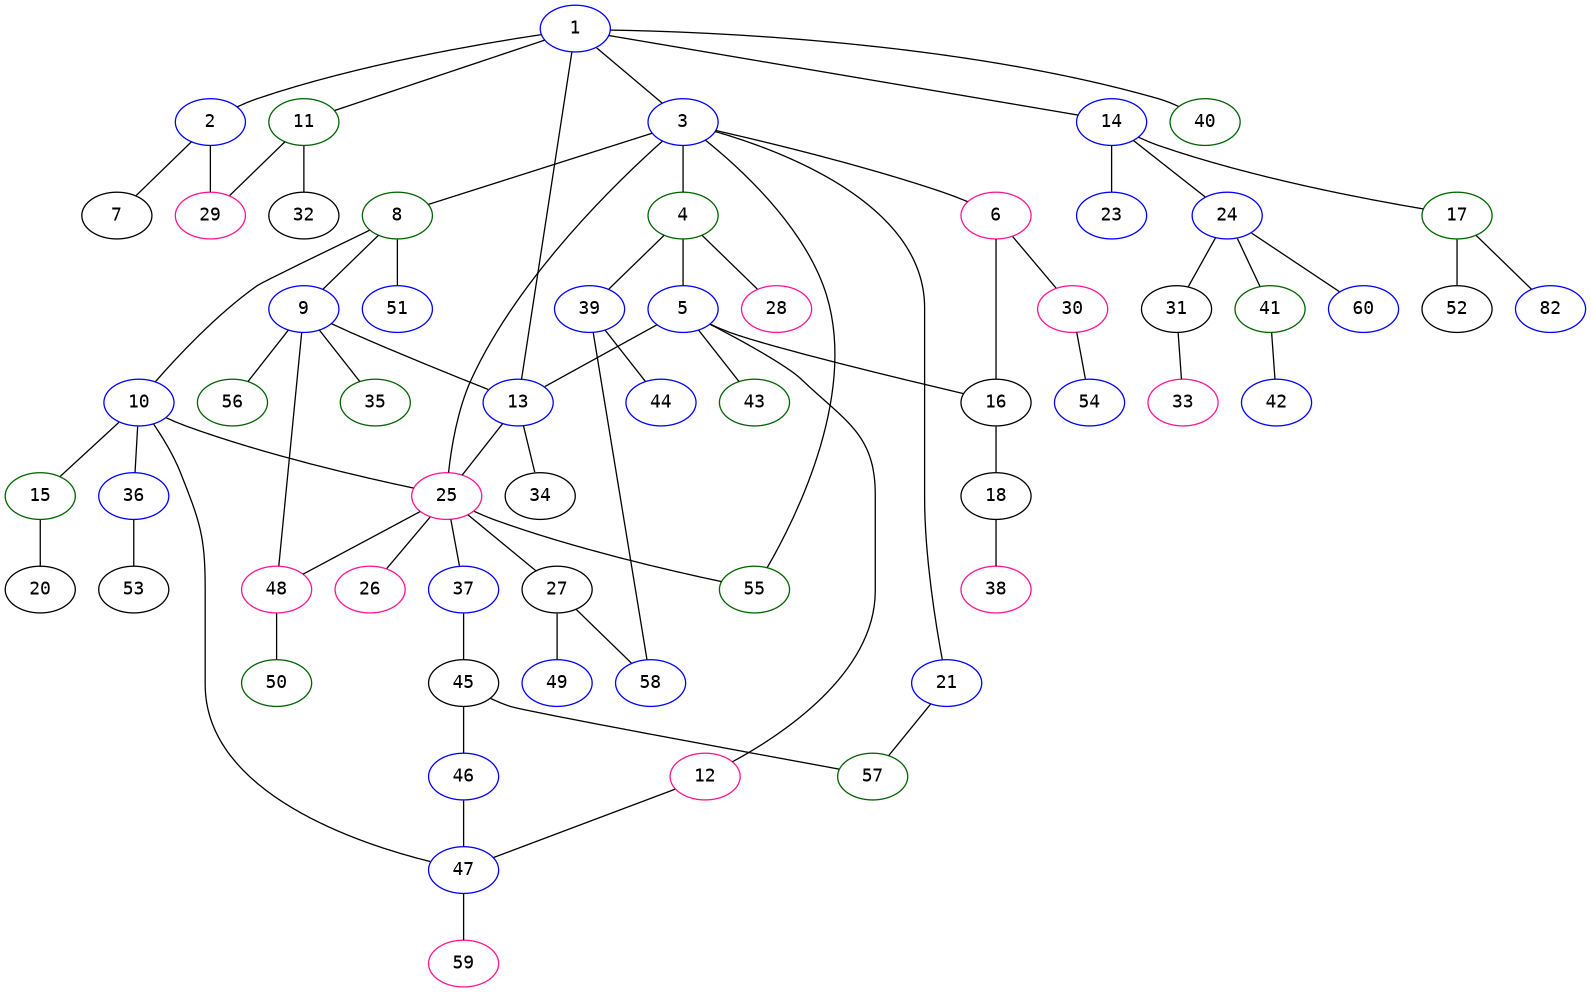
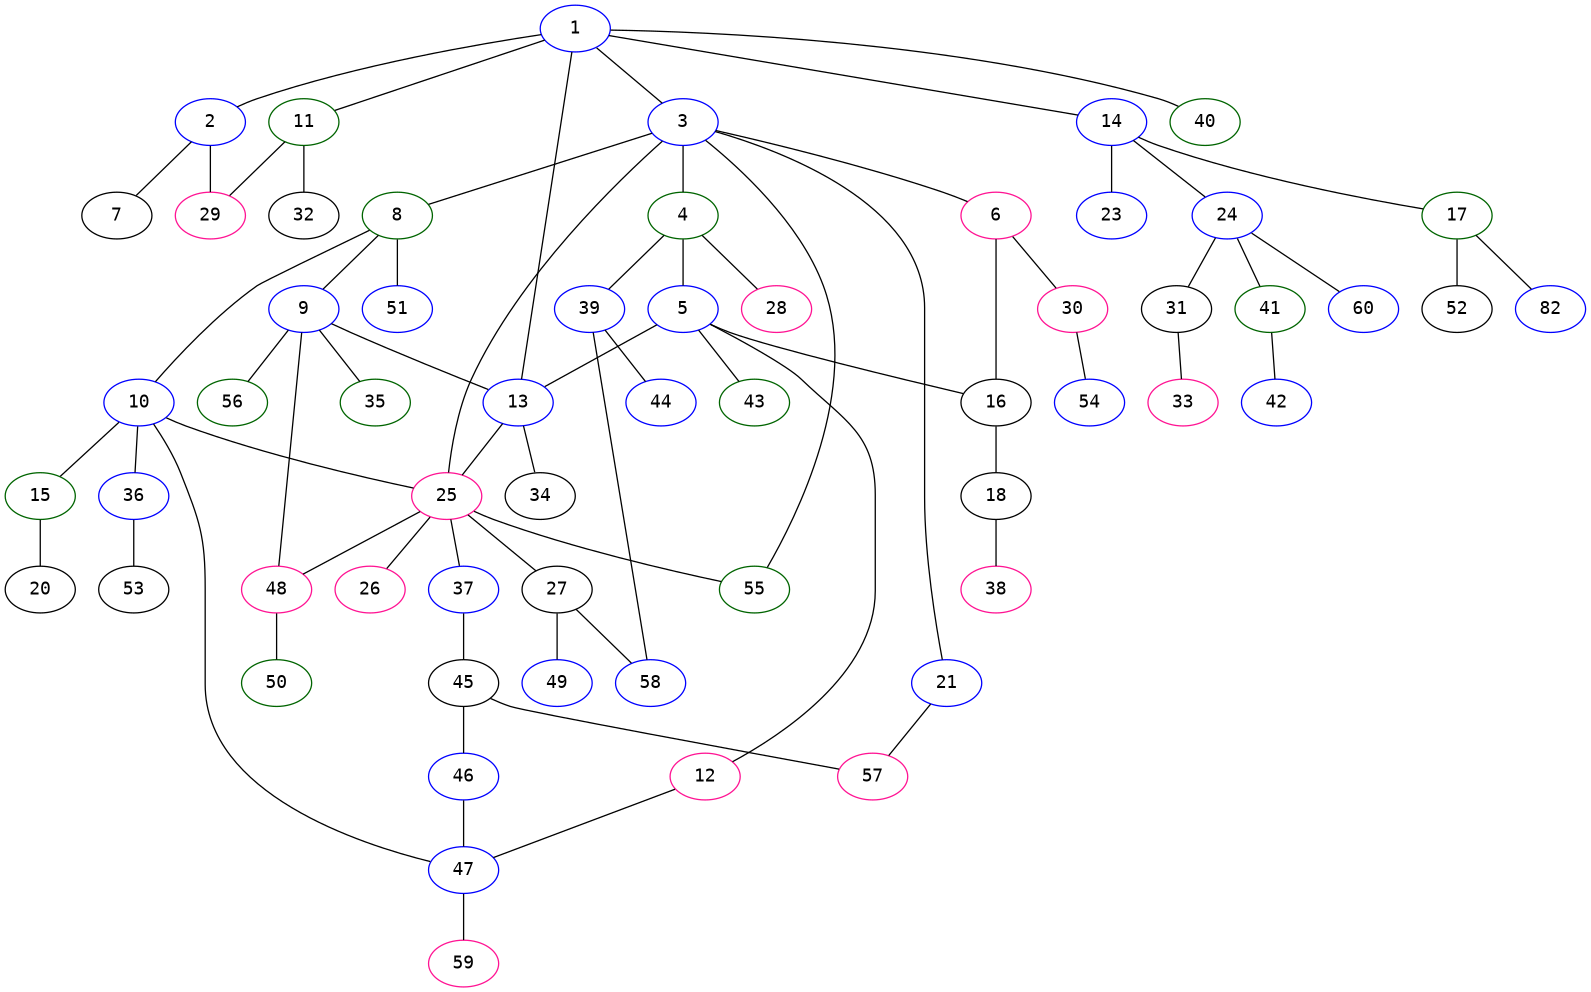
node "57": color darkgreen -> deeppink
